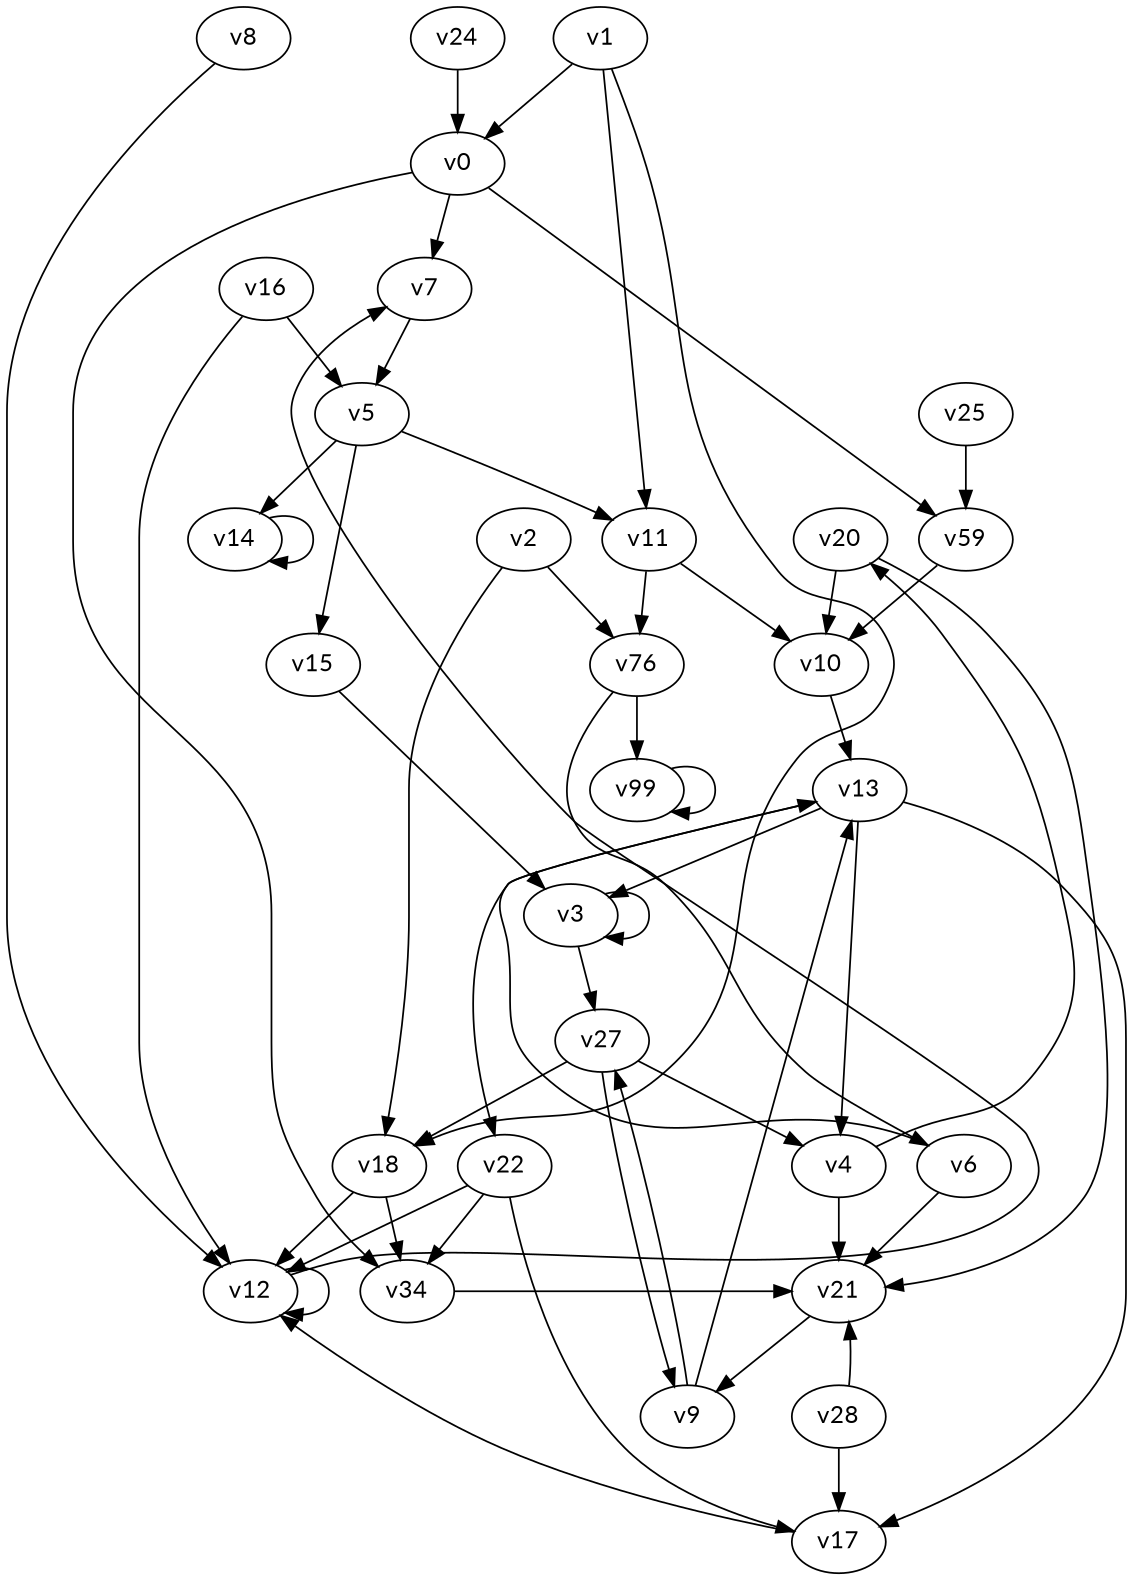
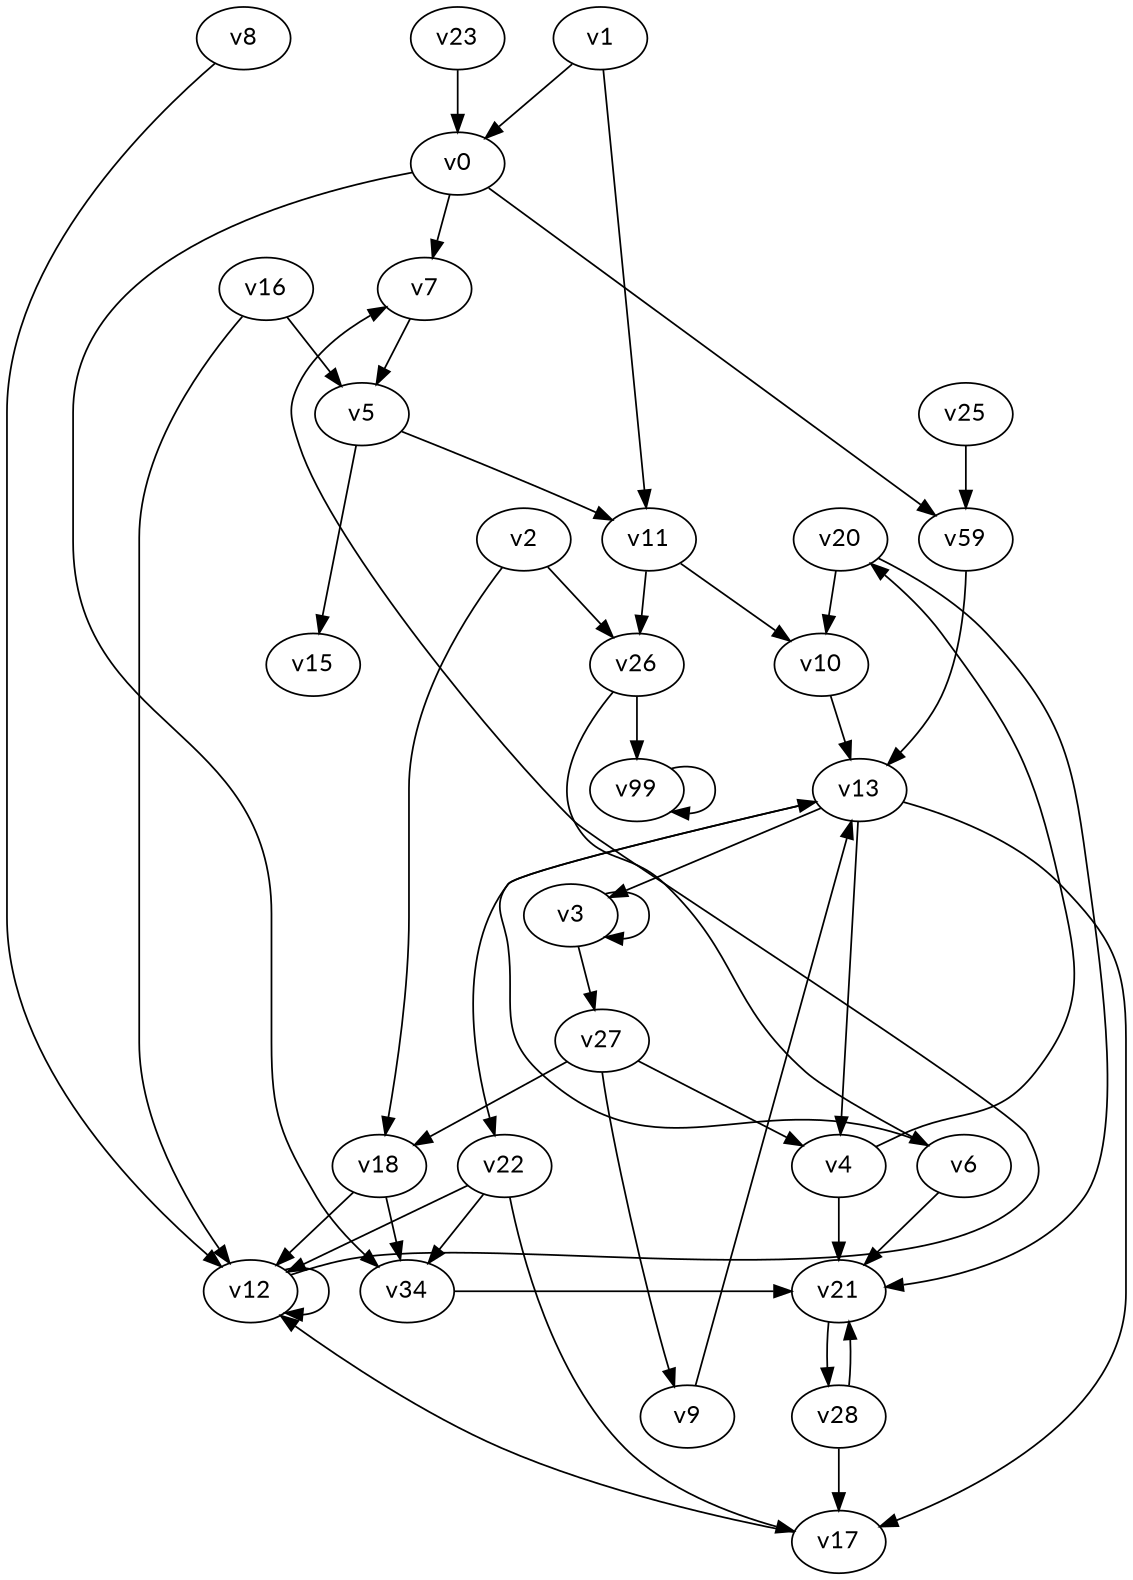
node "v24": label "v24" -> "v23"
node "v14": removed
edge "v59" -> "v10": now "v59" -> "v13"
node "v76": label "v76" -> "v26"
edge "v1" -> "v18": removed
edge "v15" -> "v3": removed
edge "v9" -> "v27": removed
edge "v21" -> "v9": now "v21" -> "v28"
